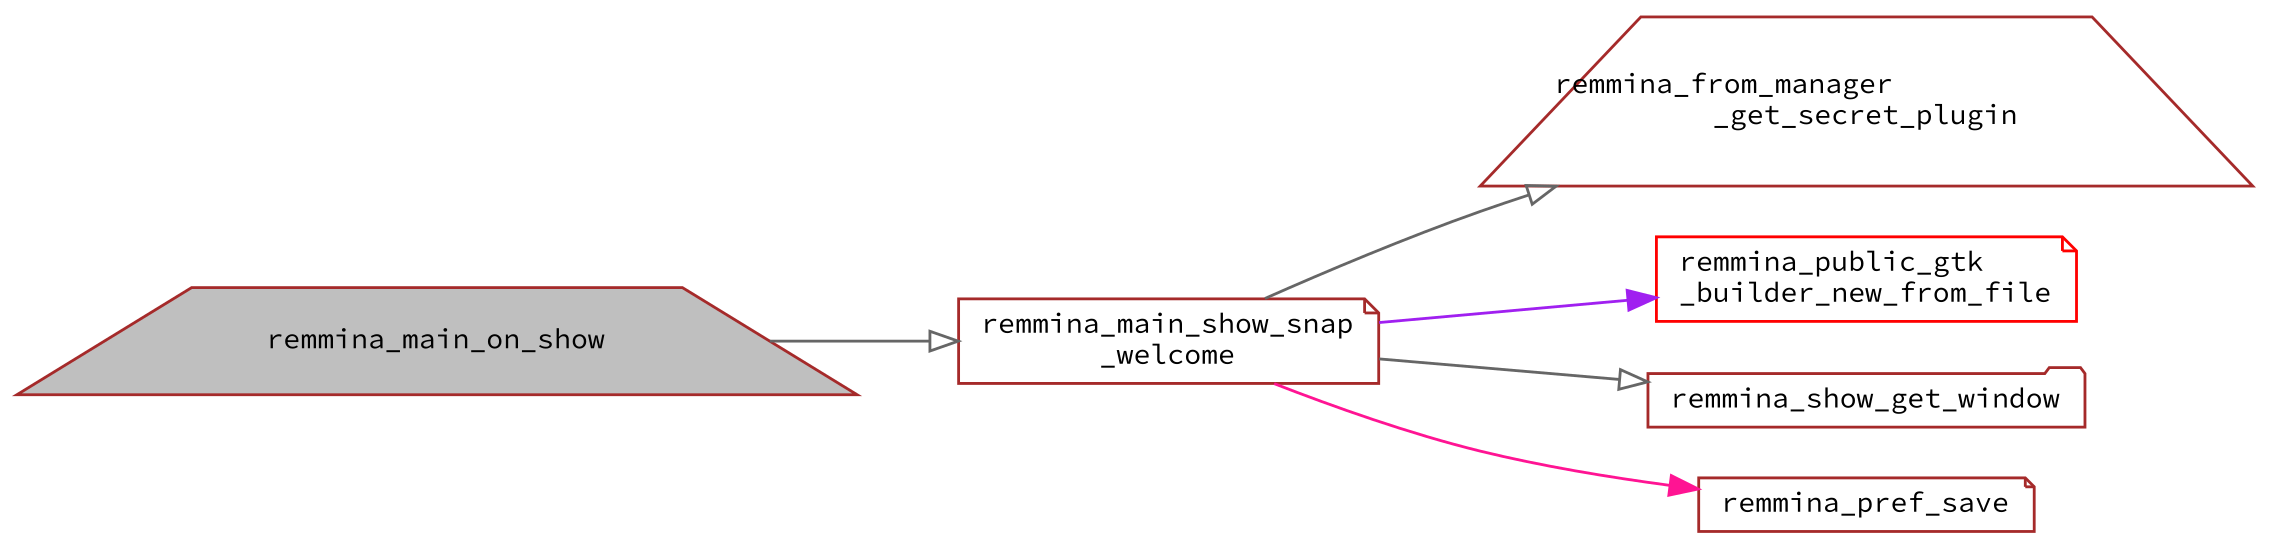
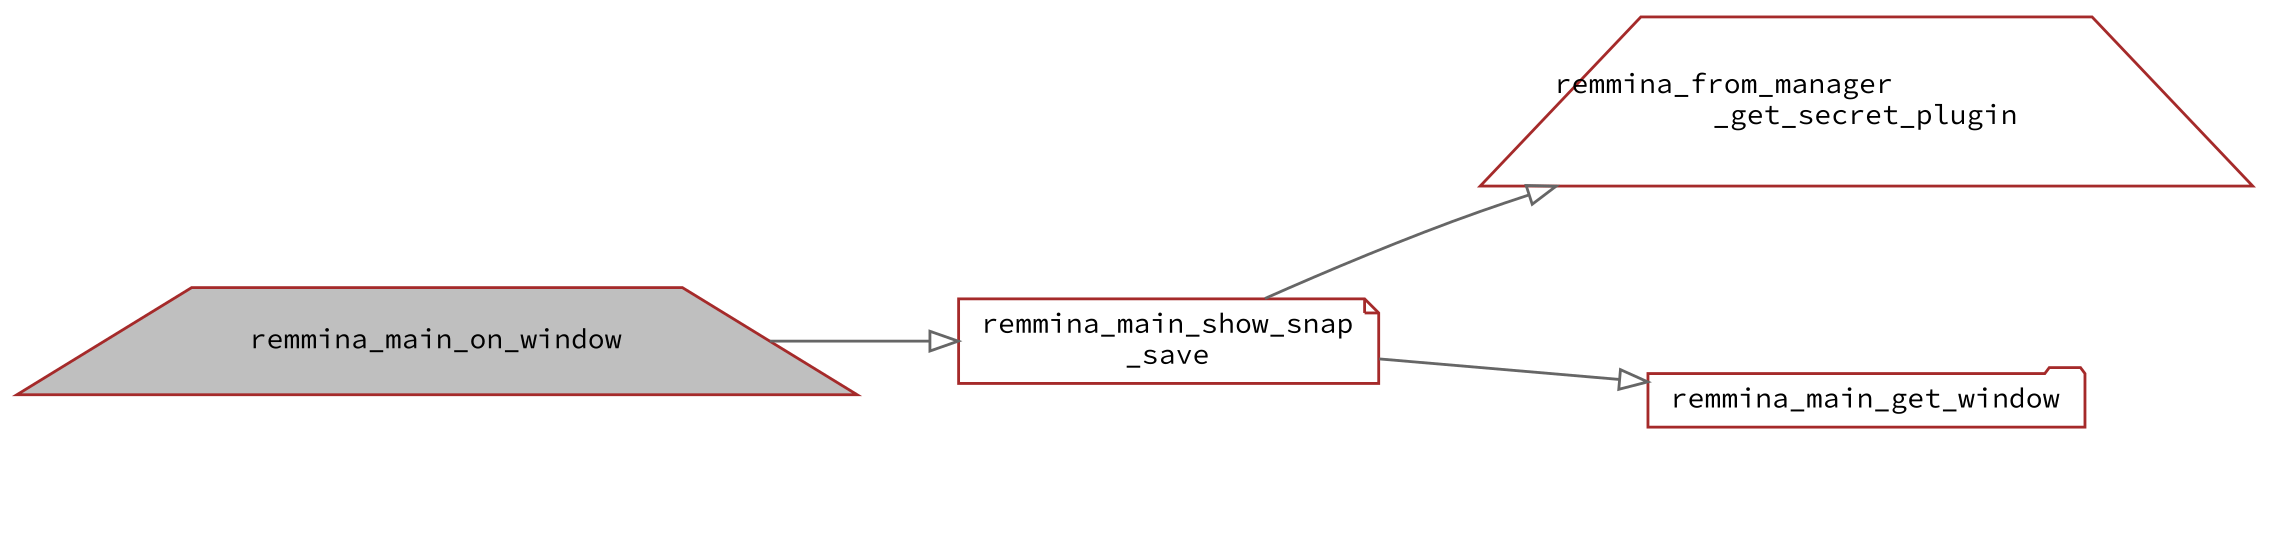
node "remmina_public_gtk _builder_new_from_file": removed
node "remmina_main_on_show": label "remmina_main_on_show" -> "remmina_main_on_window"
node "remmina_main_show_snap _welcome": label "remmina_main_show_snap _welcome" -> "remmina_main_show_snap _save"
node "remmina_show_get_window": label "remmina_show_get_window" -> "remmina_main_get_window"
node "remmina_pref_save": removed
